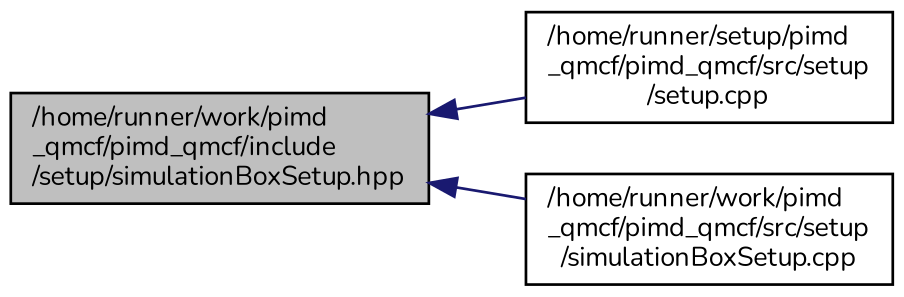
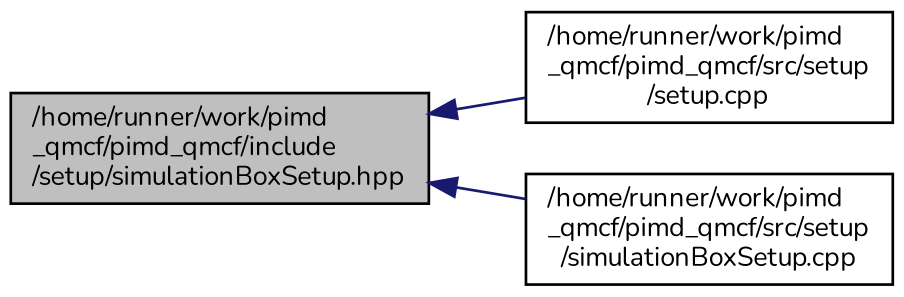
node "/home/runner/setup/pimd _qmcf/pimd_qmcf/src/setup /setup.cpp": label "/home/runner/setup/pimd _qmcf/pimd_qmcf/src/setup /setup.cpp" -> "/home/runner/work/pimd _qmcf/pimd_qmcf/src/setup /setup.cpp"
